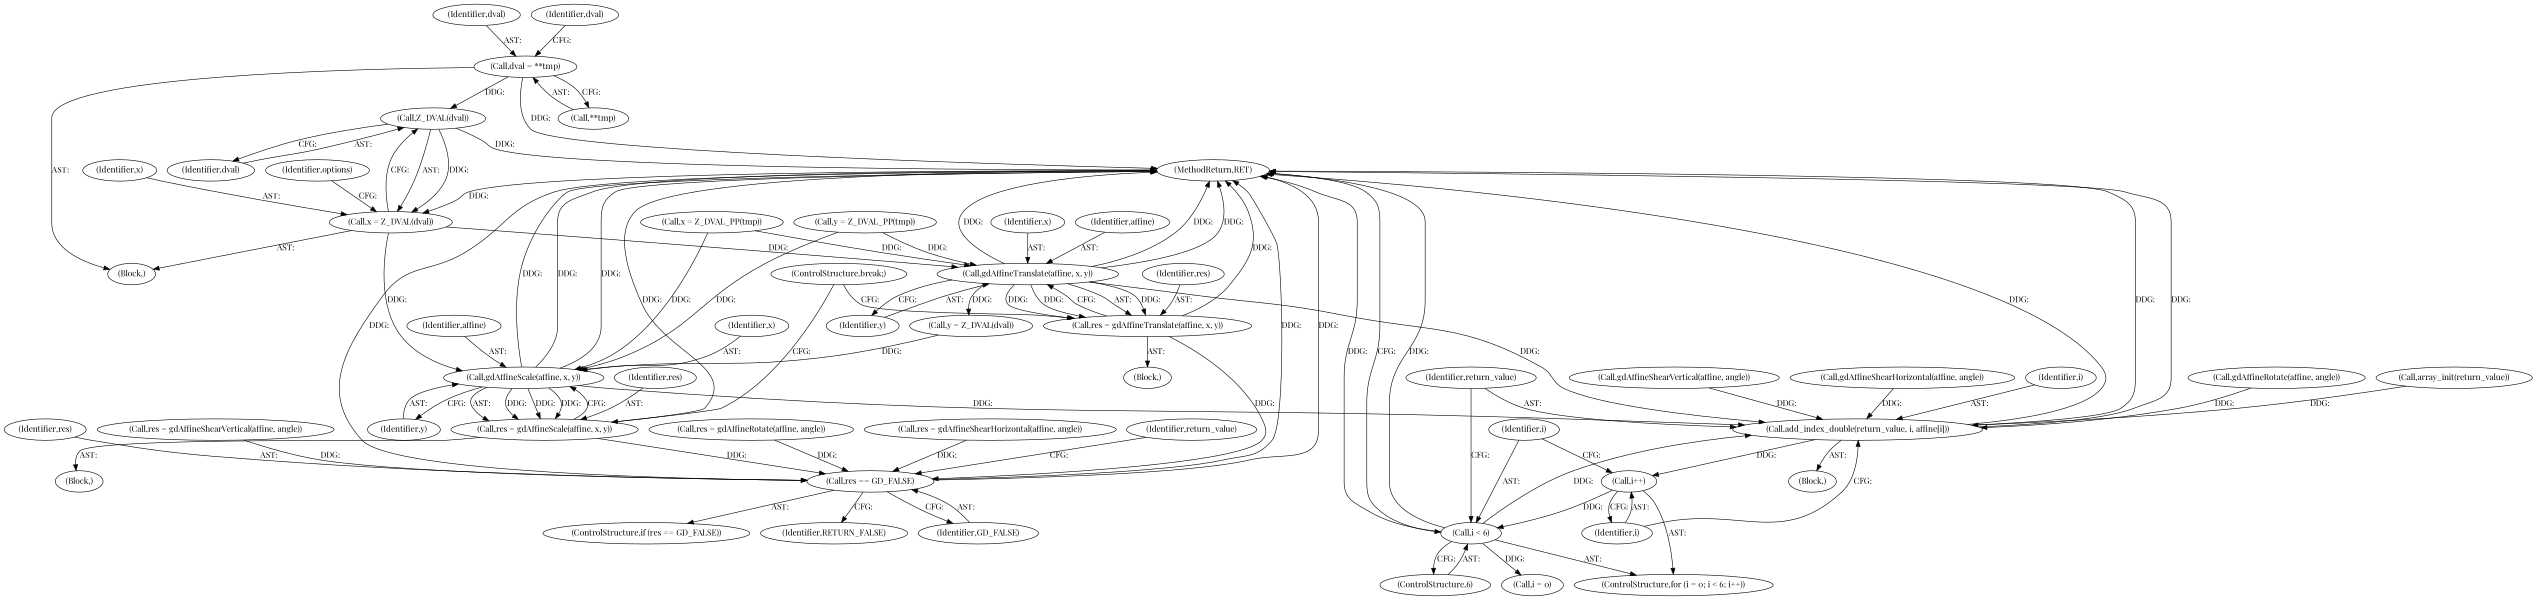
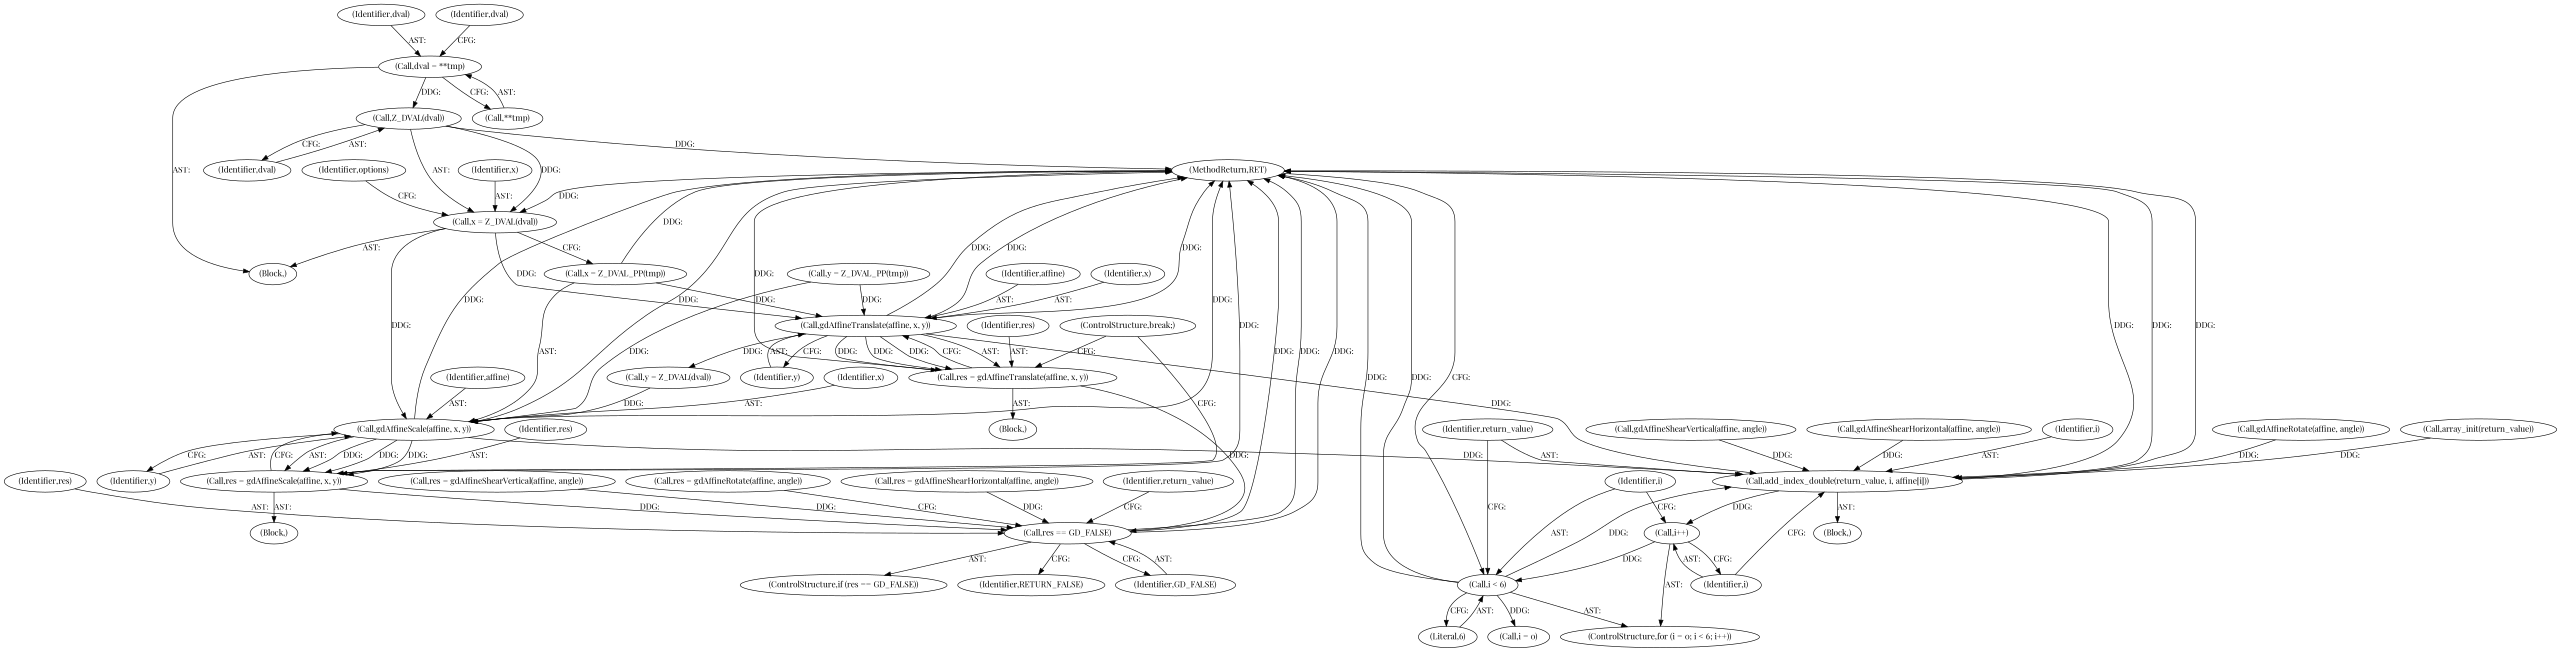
edge "(Call,dval = **tmp)" -> "(MethodReturn,RET)": now "(Call,x = Z_DVAL_PP(tmp))" -> "(MethodReturn,RET)"
edge "(Call,x = Z_DVAL(dval))" -> "(Call,Z_DVAL(dval))": now "(Call,x = Z_DVAL(dval))" -> "(Call,x = Z_DVAL_PP(tmp))"
edge "(Call,x = Z_DVAL_PP(tmp))" -> "(Call,gdAffineScale(affine, x, y))": label "DDG: " -> "AST: "
edge "(Call,res = gdAffineRotate(affine, angle))" -> "(Call,res == GD_FALSE)": label "DDG: " -> "CFG: "
node "(ControlStructure,6)": label "(ControlStructure,6)" -> "(Literal,6)"
